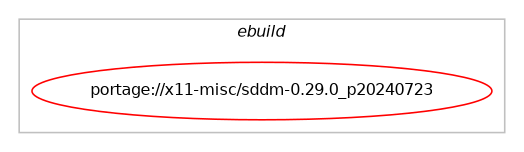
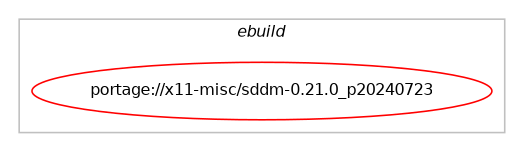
node "portage://x11-misc/sddm-0.29.0_p20240723": label "portage://x11-misc/sddm-0.29.0_p20240723" -> "portage://x11-misc/sddm-0.21.0_p20240723"
